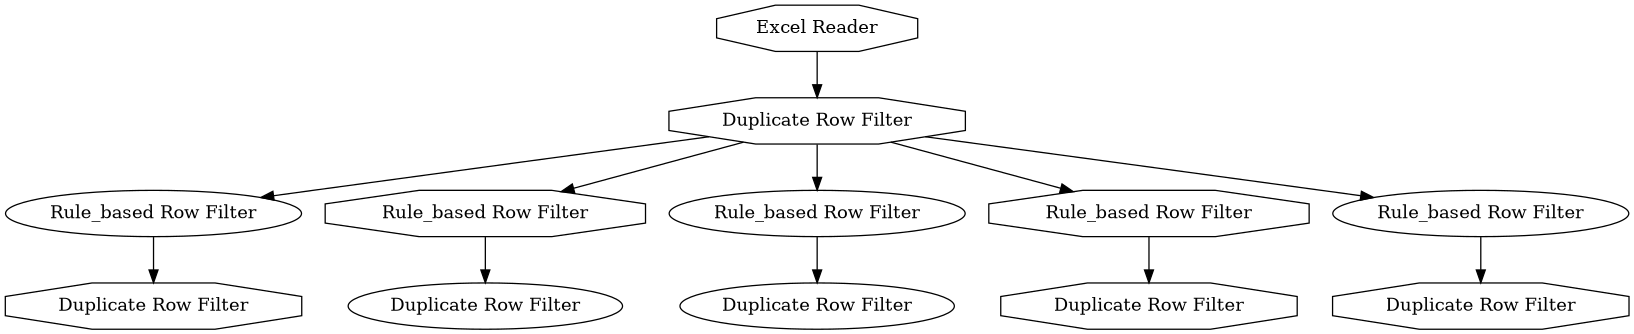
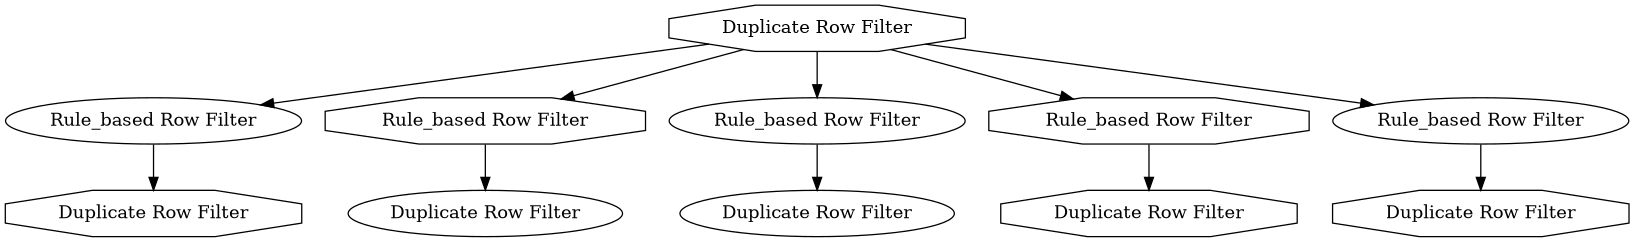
node "Excel Reader": removed
